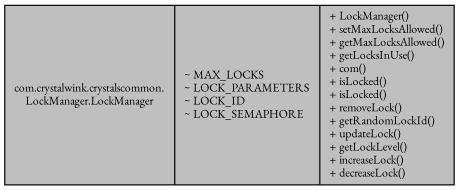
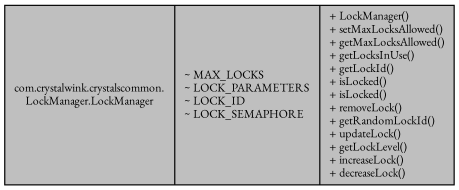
node "com.crystalwink.crystalscommon.": text "+ com()" -> "+ getLockId()"
